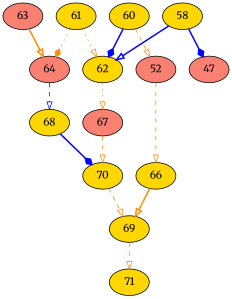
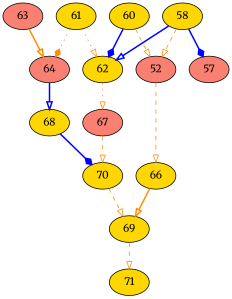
edge "58" -> "52": added
node "47": label "47" -> "57"
edge "64" -> "68": style dashed -> bold
